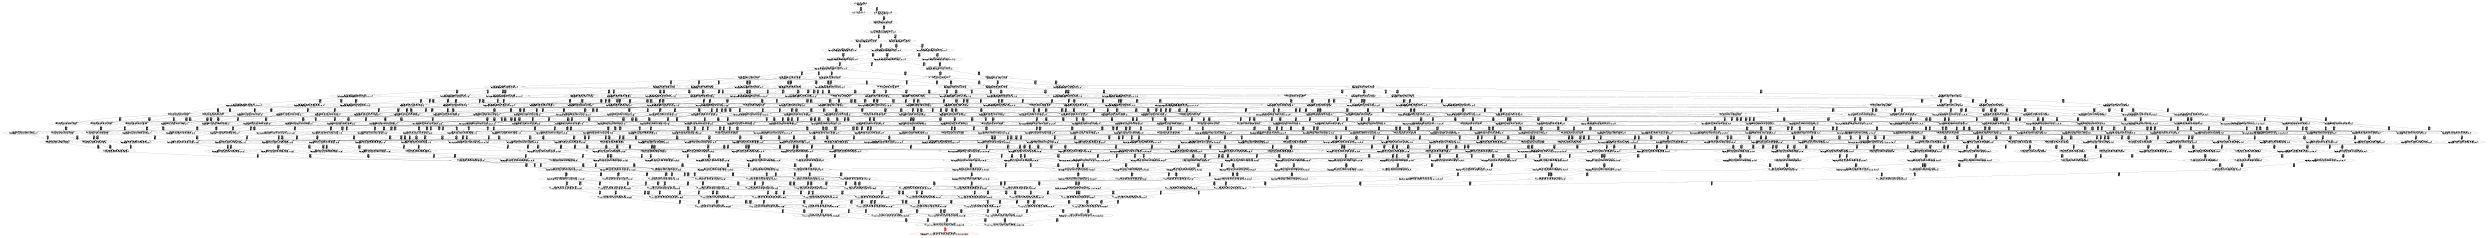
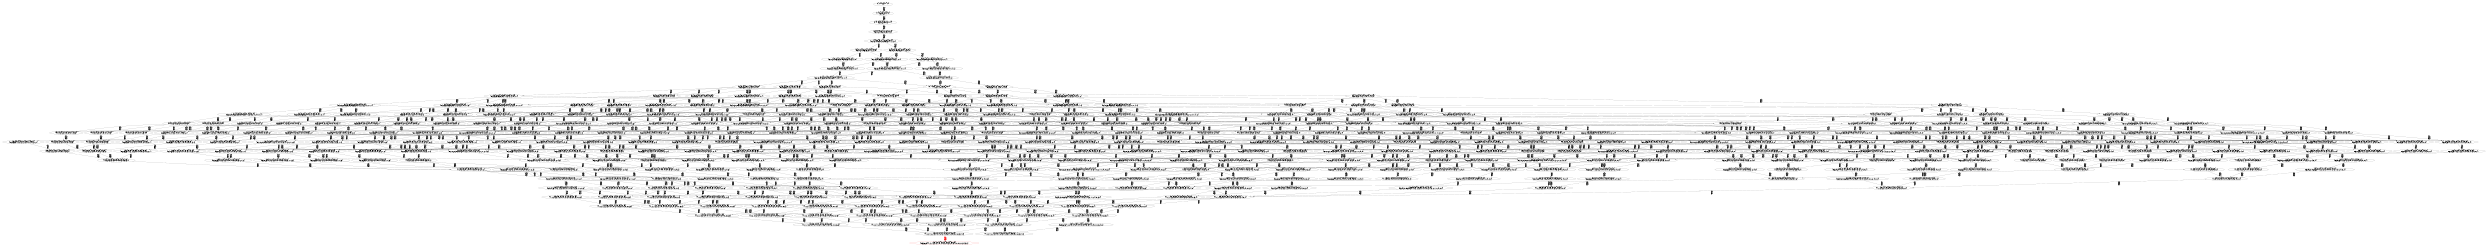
edge "S1: [0, 0] [0, 0] [0, 0] [49, 62] {T0J0:49-62}{1}" -> "S0: [0, 0] [0, 0] [0, 0] [0, 0] {}{}": reversed
